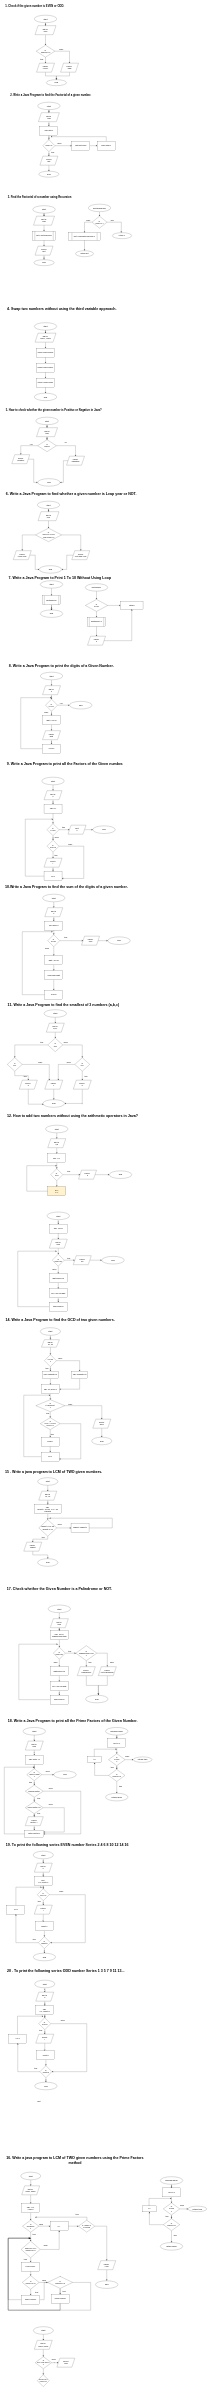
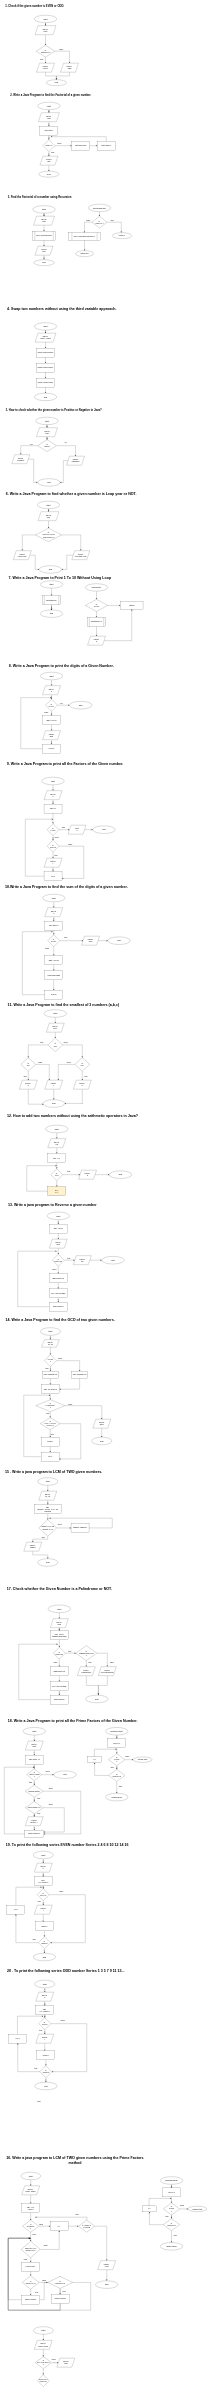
node "Is a>c": moved (15, 1064) -> (28, 1064)
node "13. Write a java program to Reverse a given number": added
